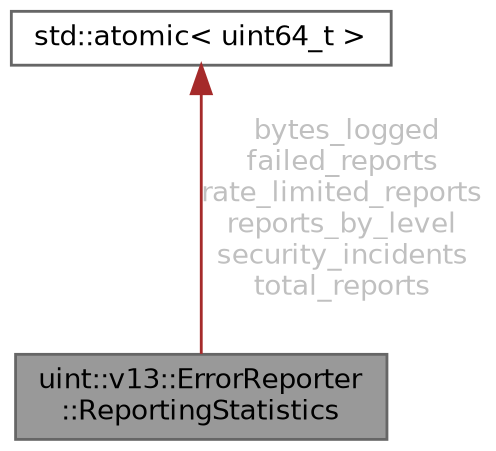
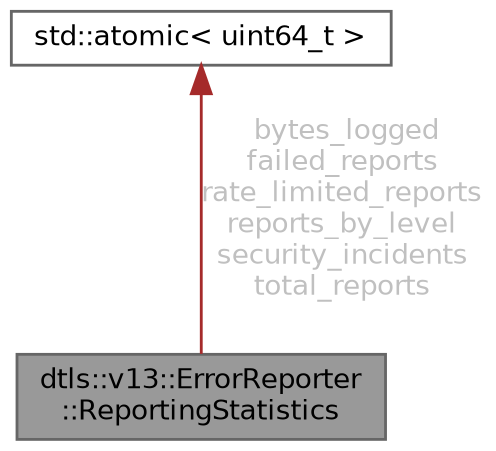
node "uint::v13::ErrorReporter ::ReportingStatistics": label "uint::v13::ErrorReporter ::ReportingStatistics" -> "dtls::v13::ErrorReporter ::ReportingStatistics"
